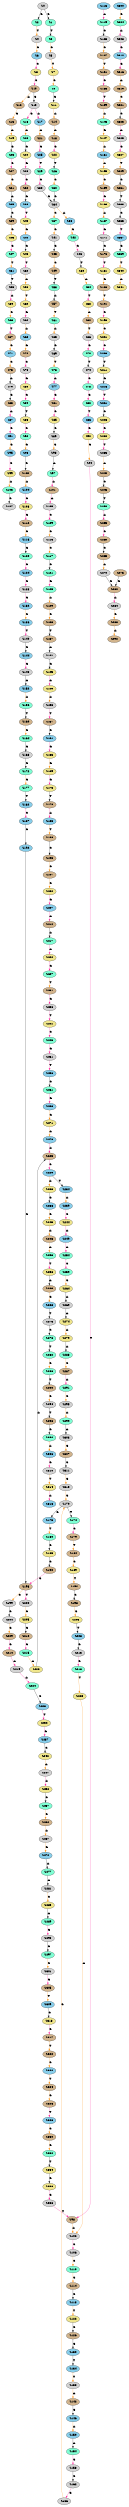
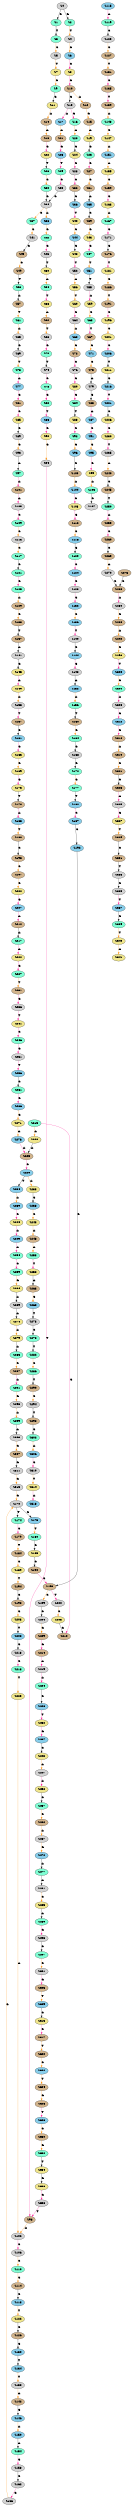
node "S296": added
edge "S210" -> "S215": reversed
